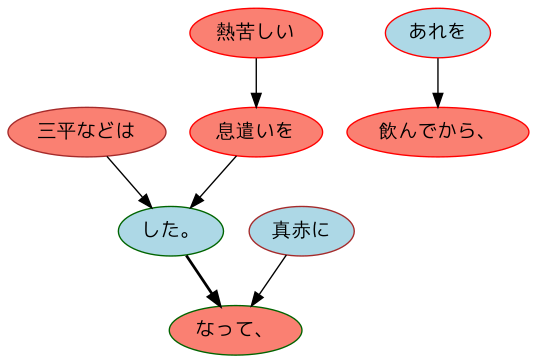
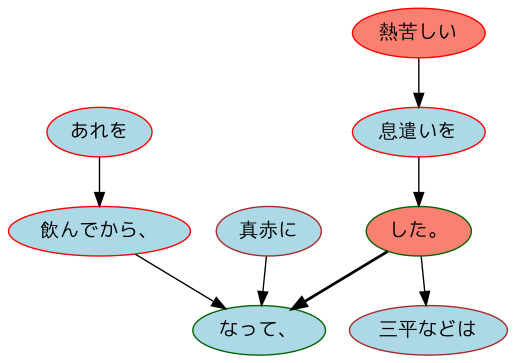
node "三平などは": fillcolor salmon -> lightblue
node "息遣いを": fillcolor salmon -> lightblue
node "飲んでから、": fillcolor salmon -> lightblue
edge "三平などは" -> "した。": reversed
node "した。": fillcolor lightblue -> salmon
edge "飲んでから、" -> "なって、": added
node "なって、": fillcolor salmon -> lightblue
